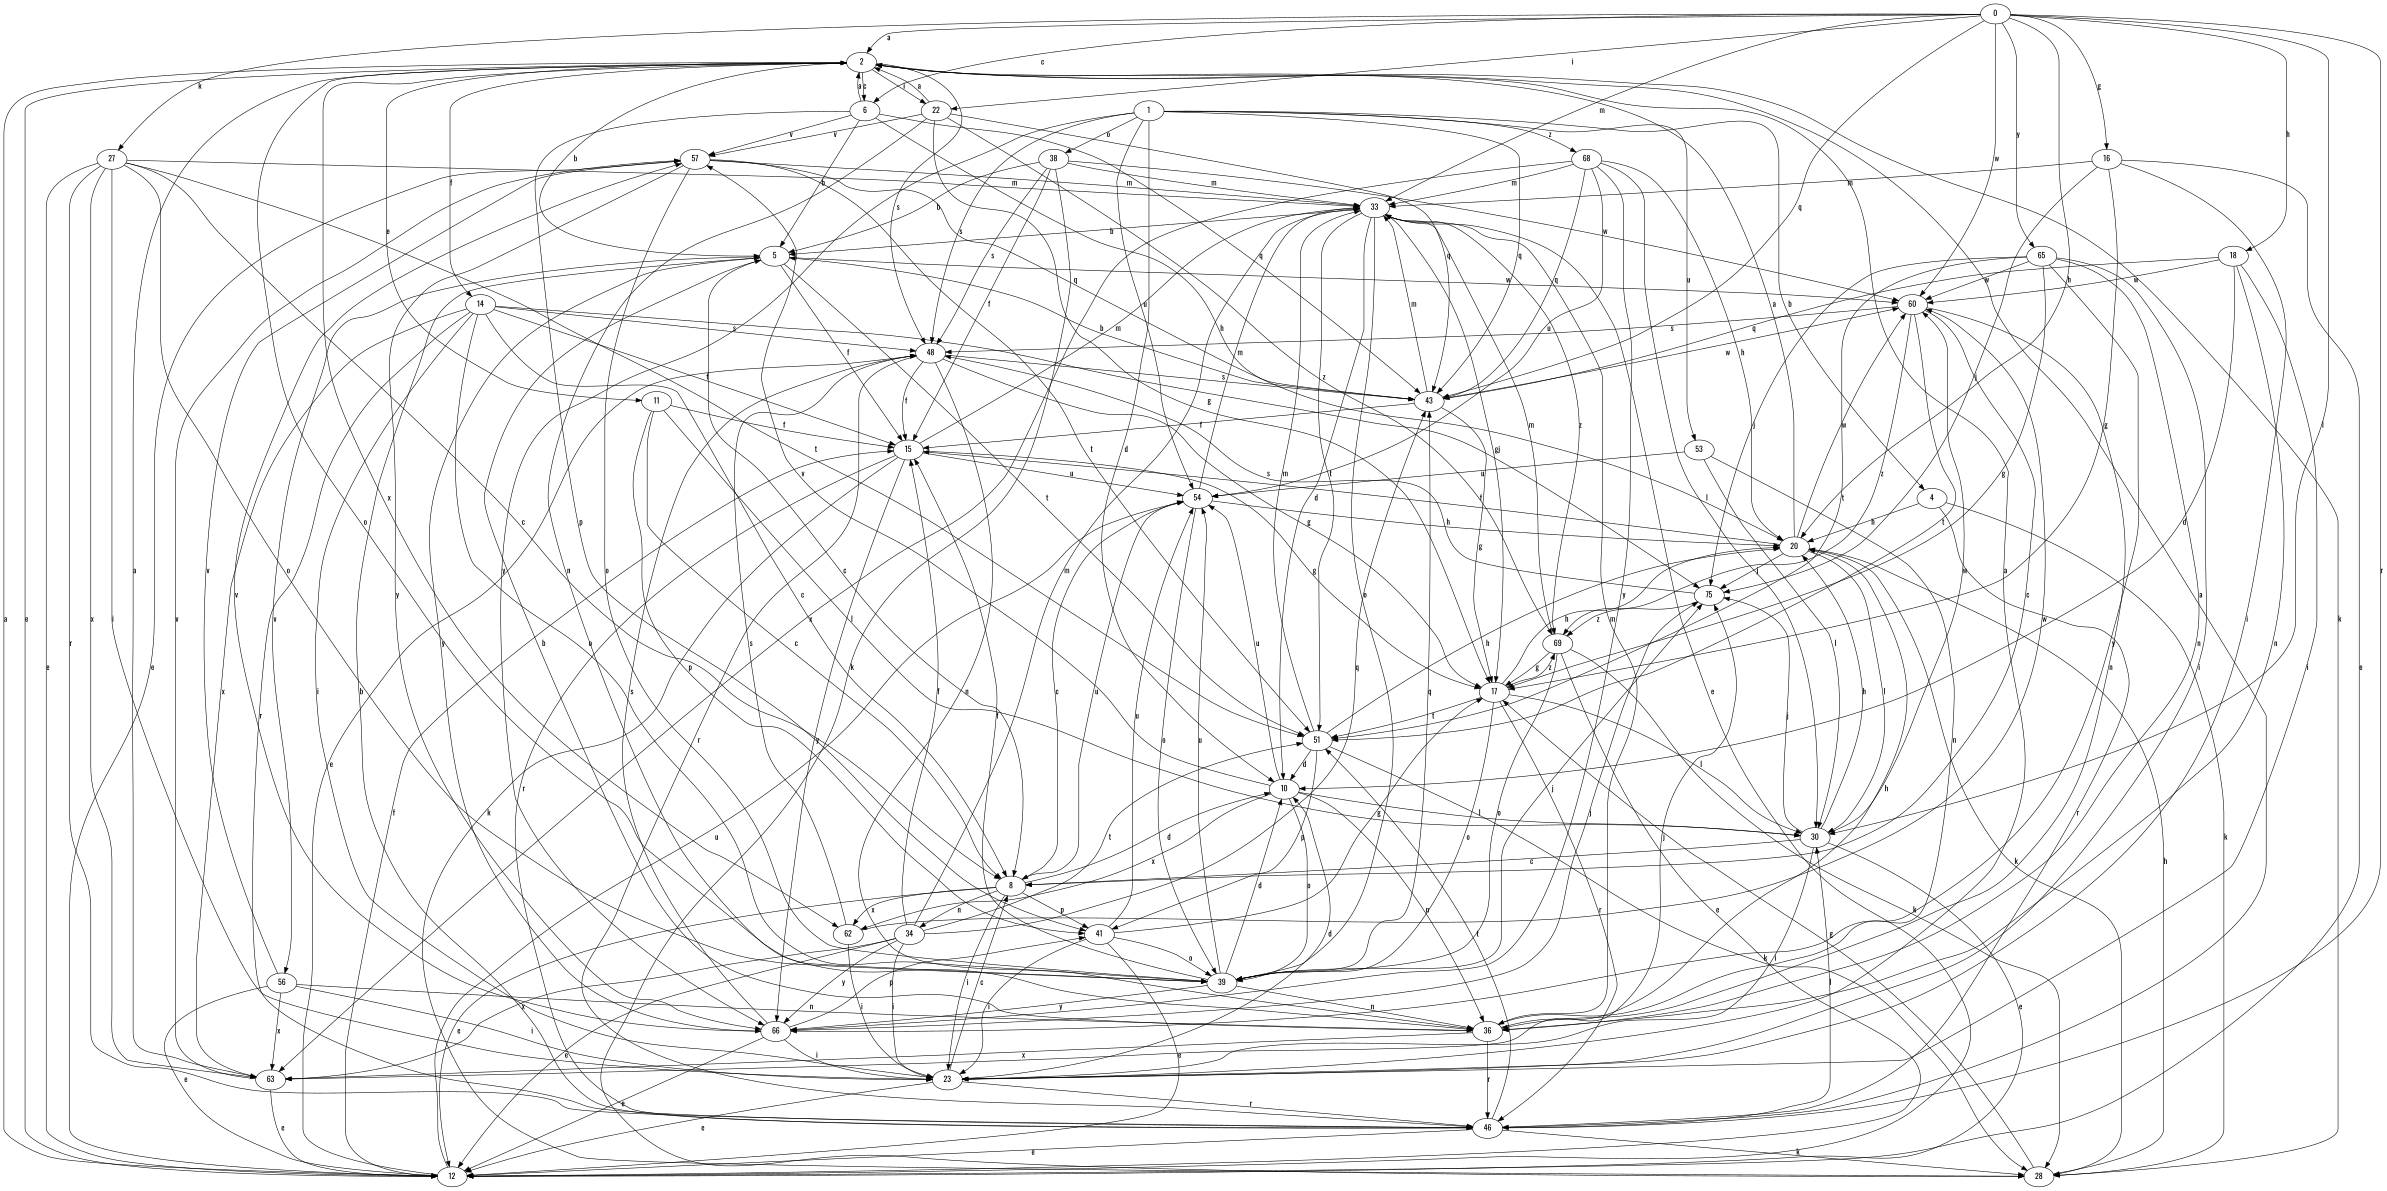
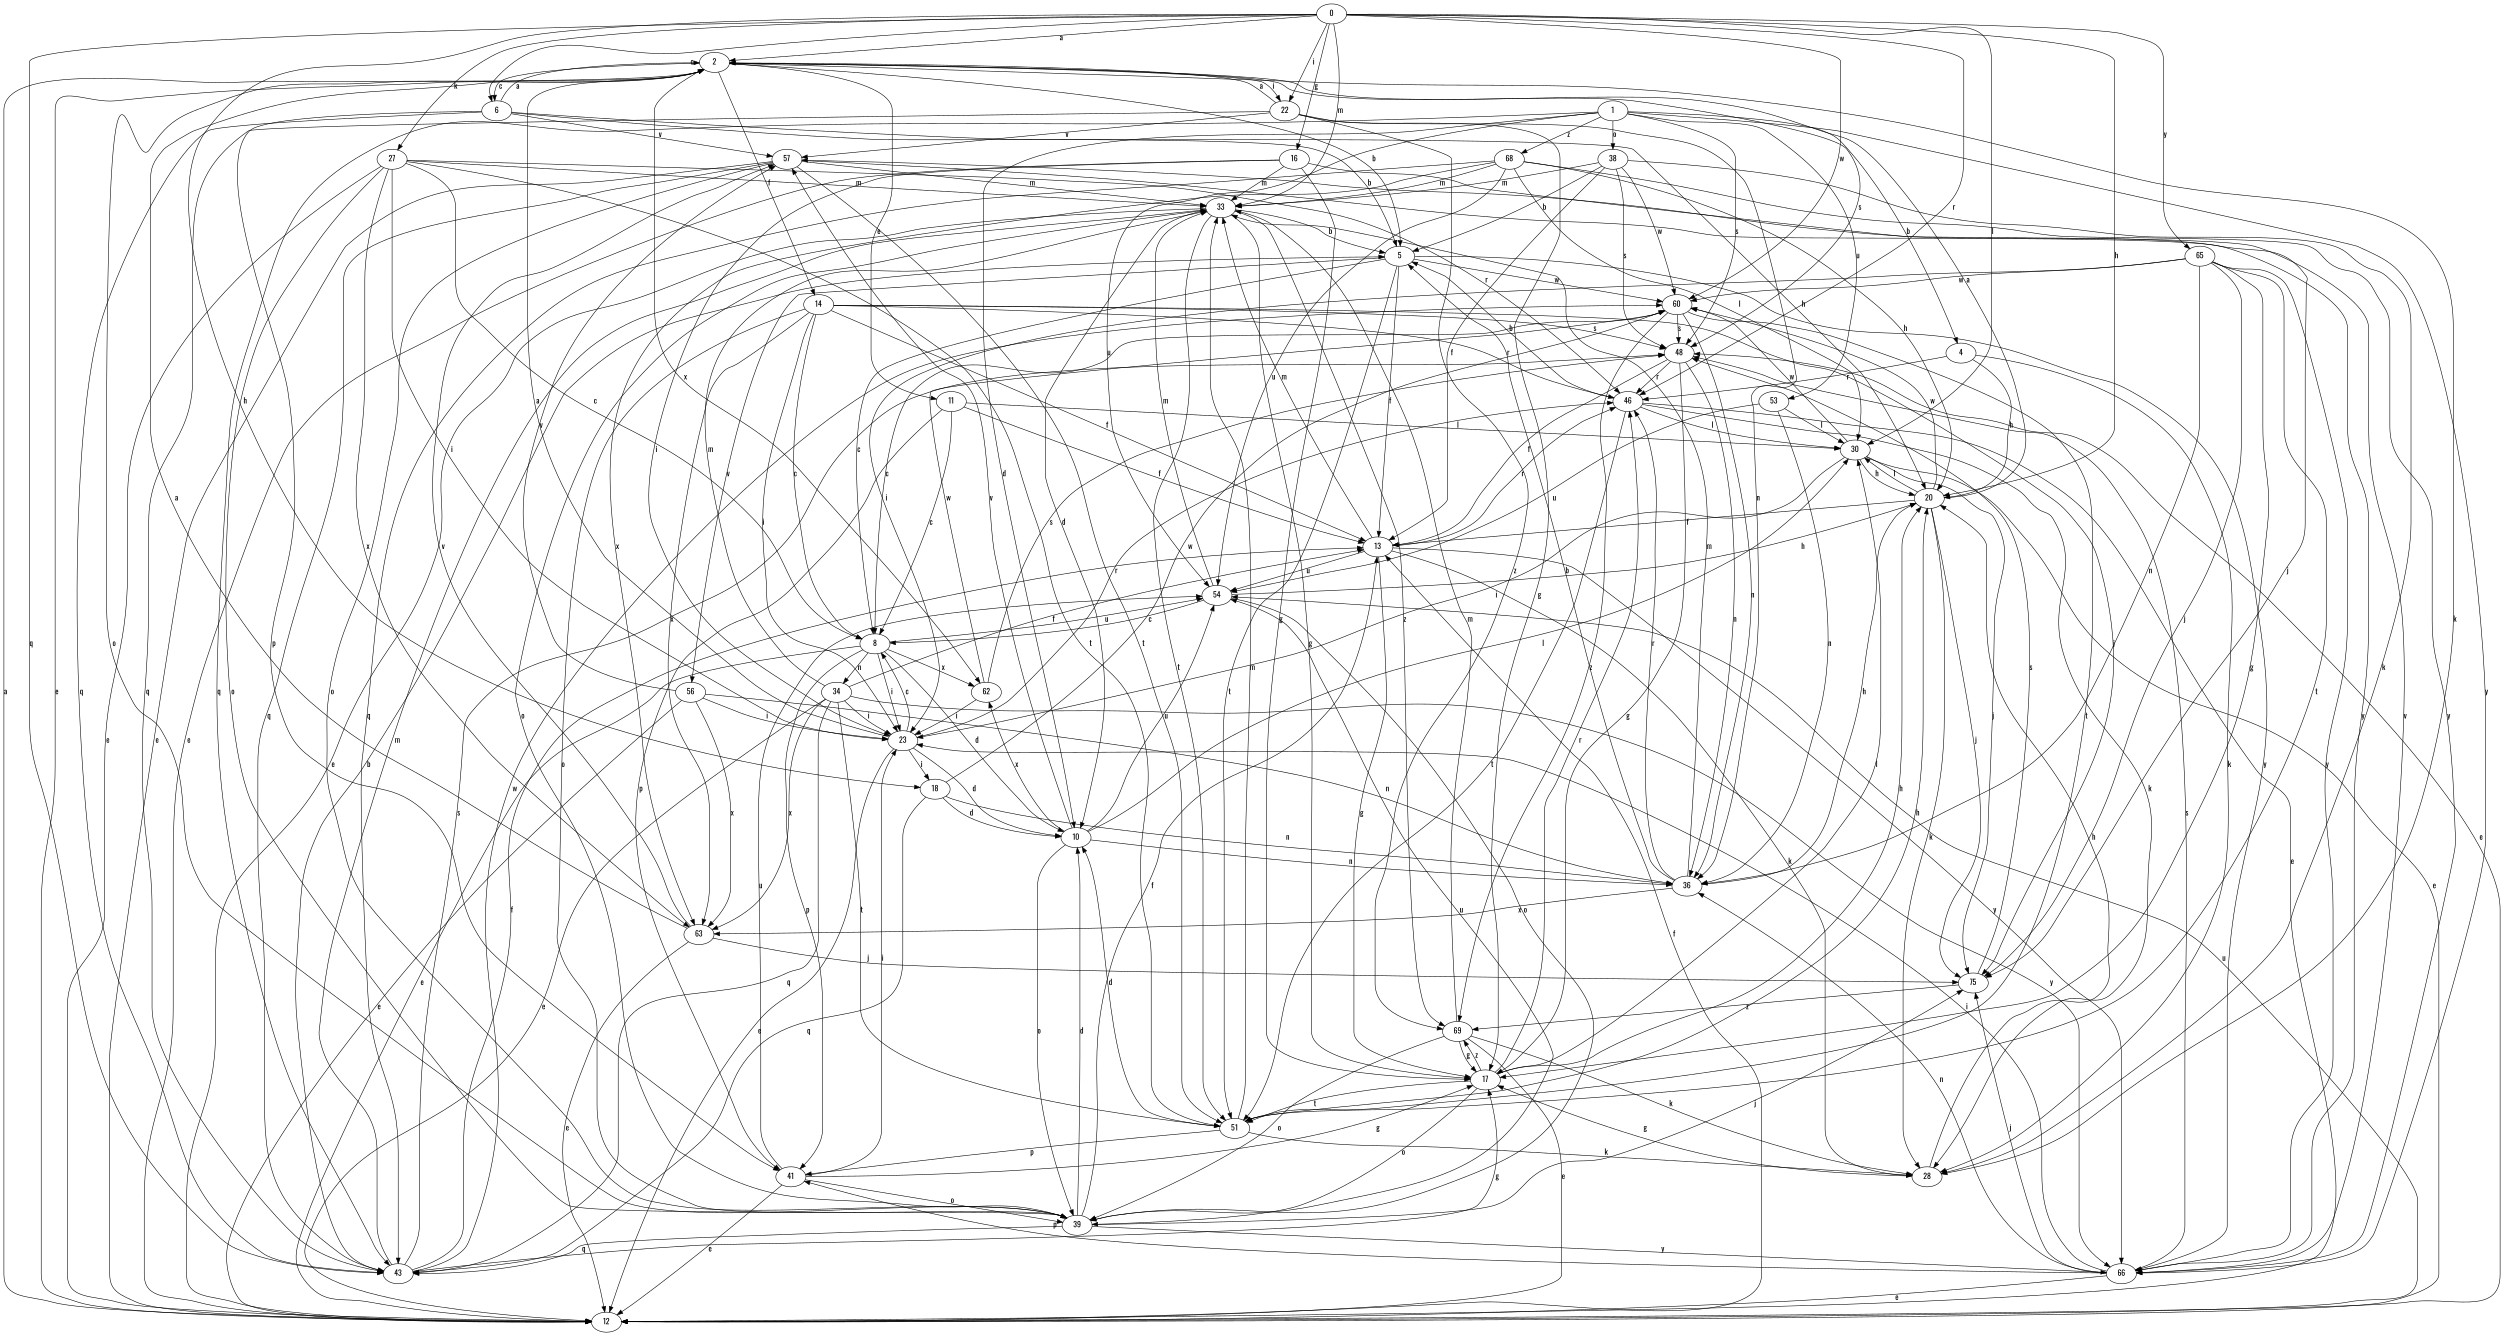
edge "48" -> "43": reversed
edge "46" -> "2": removed, label "a"
node "15": label "15" -> "13"
edge "30" -> "8": removed, label "c"
edge "39" -> "36": now "66" -> "36"
edge "18" -> "23": reversed
